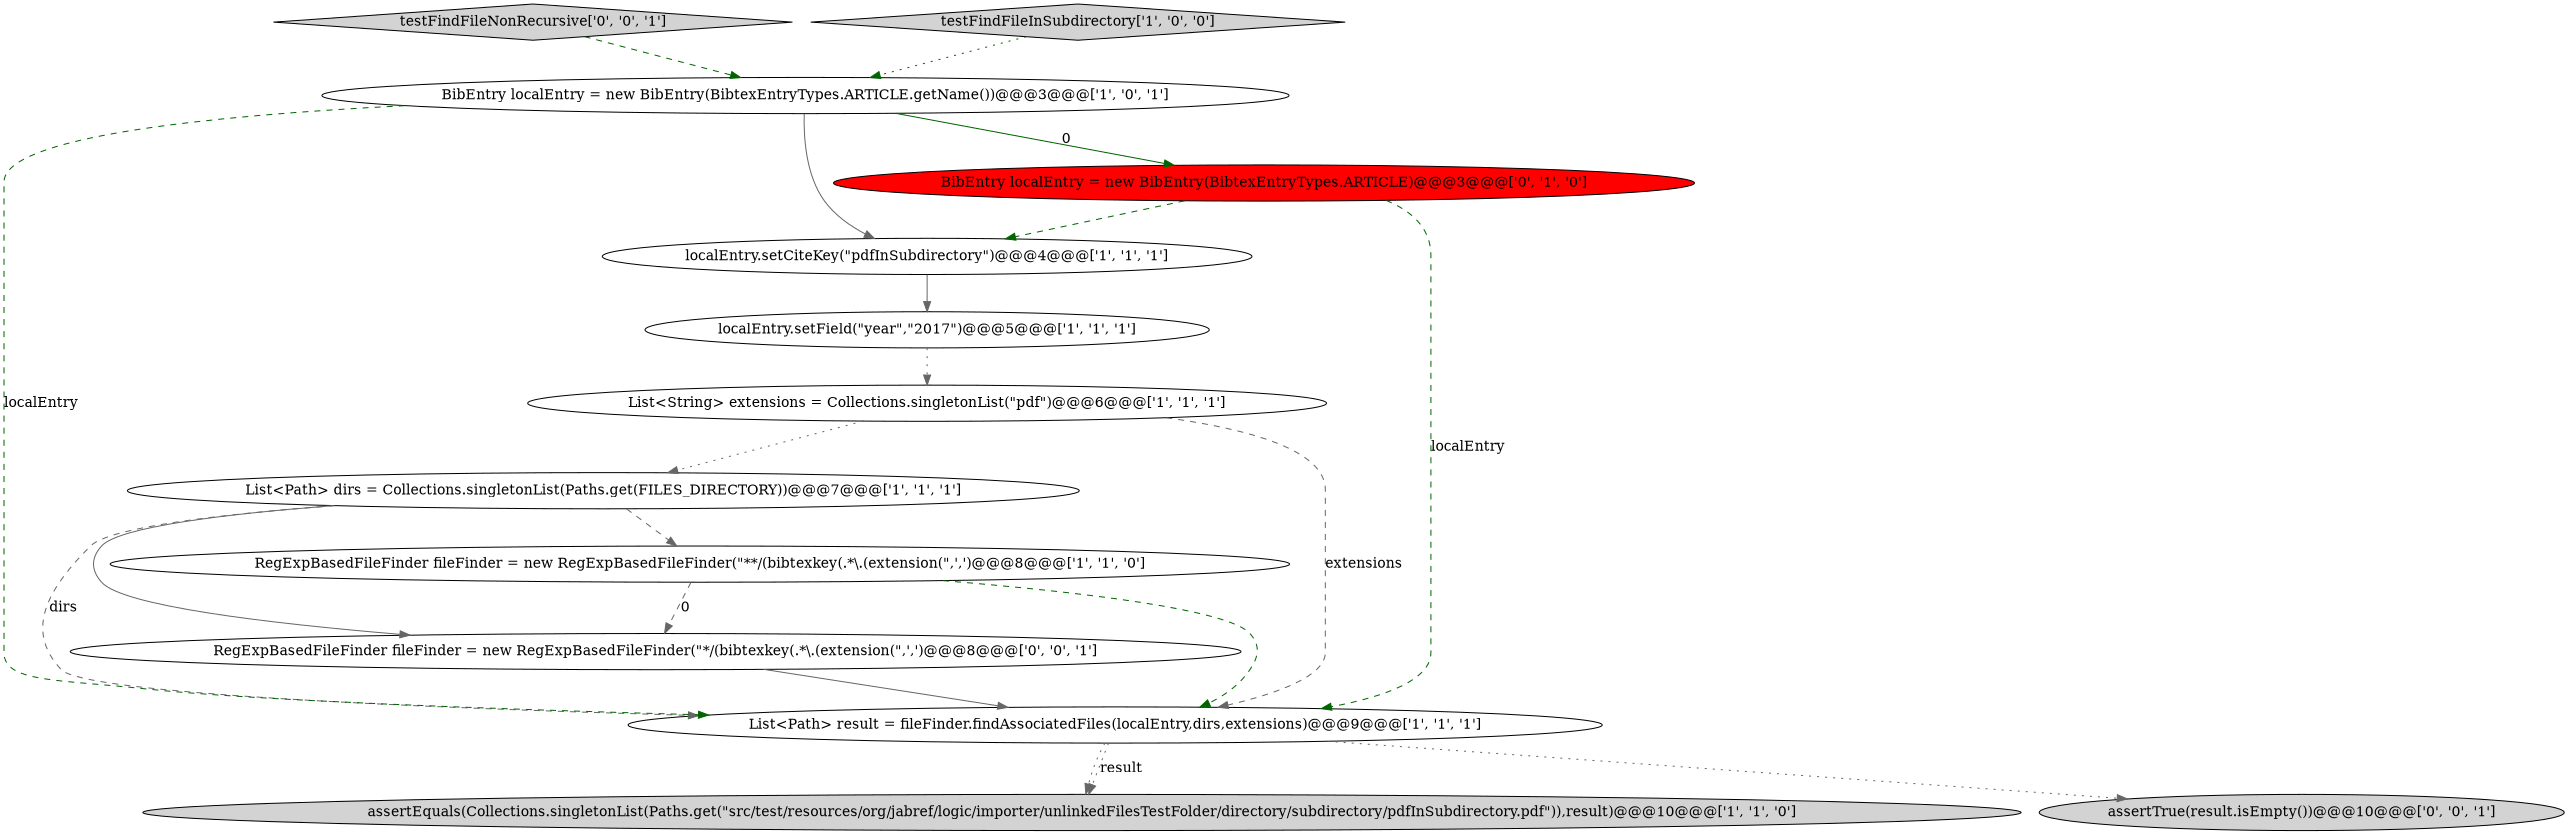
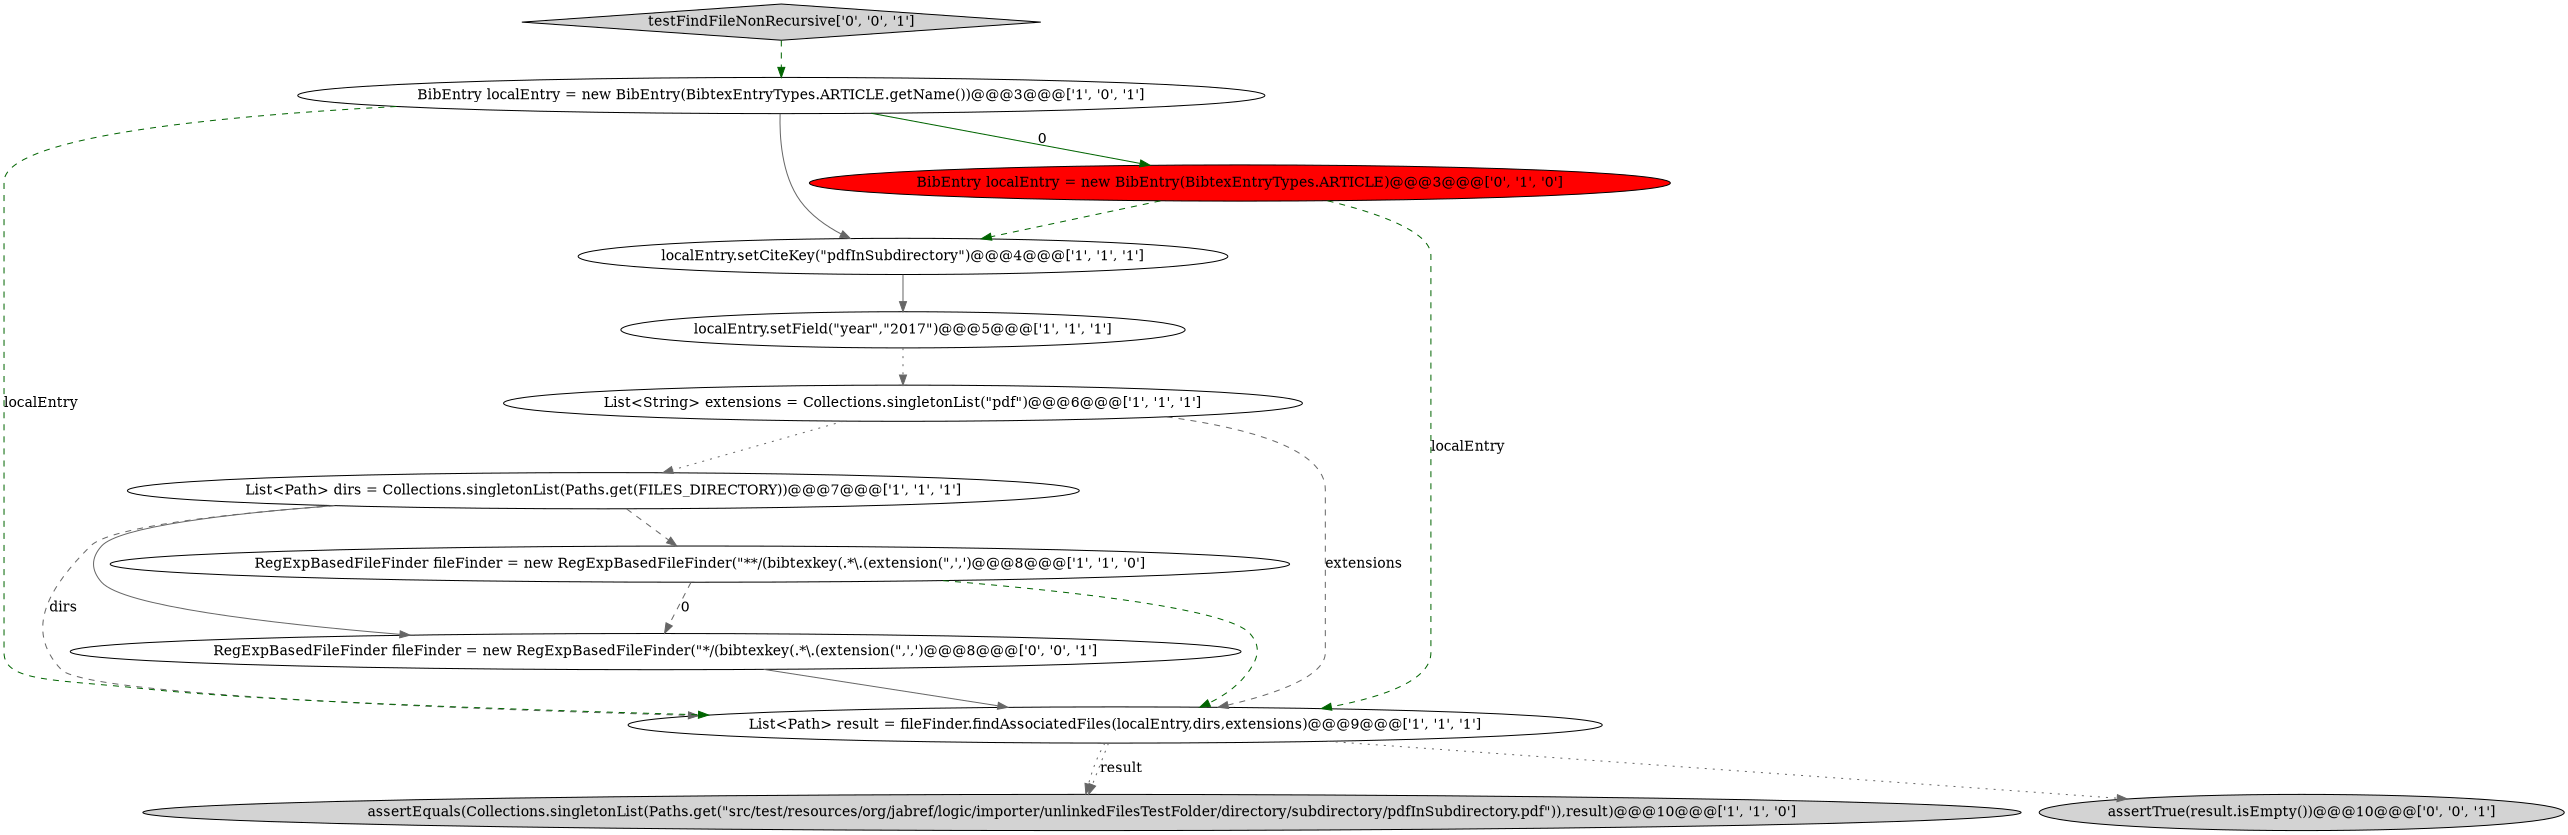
node "testFindFileInSubdirectory['1', '0', '0']": removed
